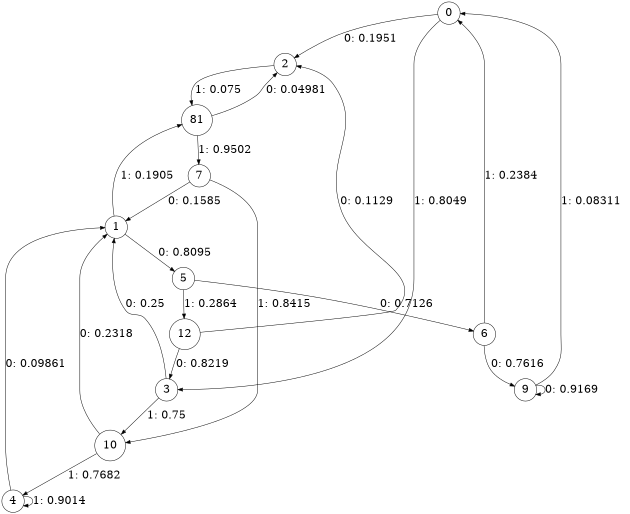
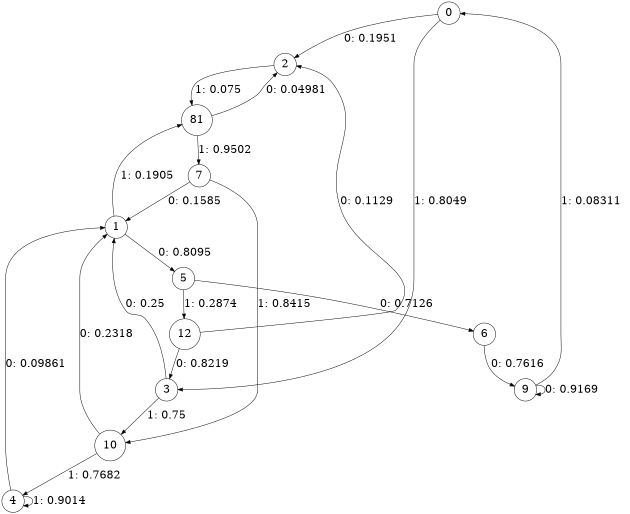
edge "6" -> "0": removed, label "1: 0.2384"
edge "5" -> "12": label "1: 0.2864   " -> "1: 0.2874   "
